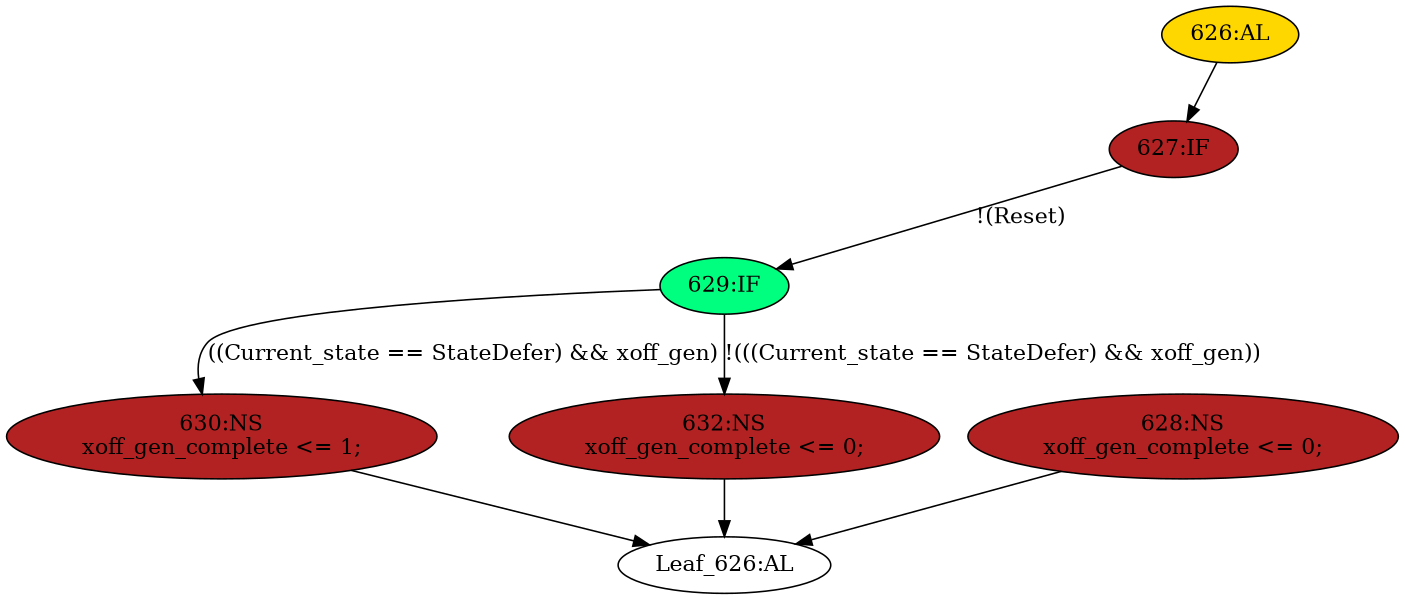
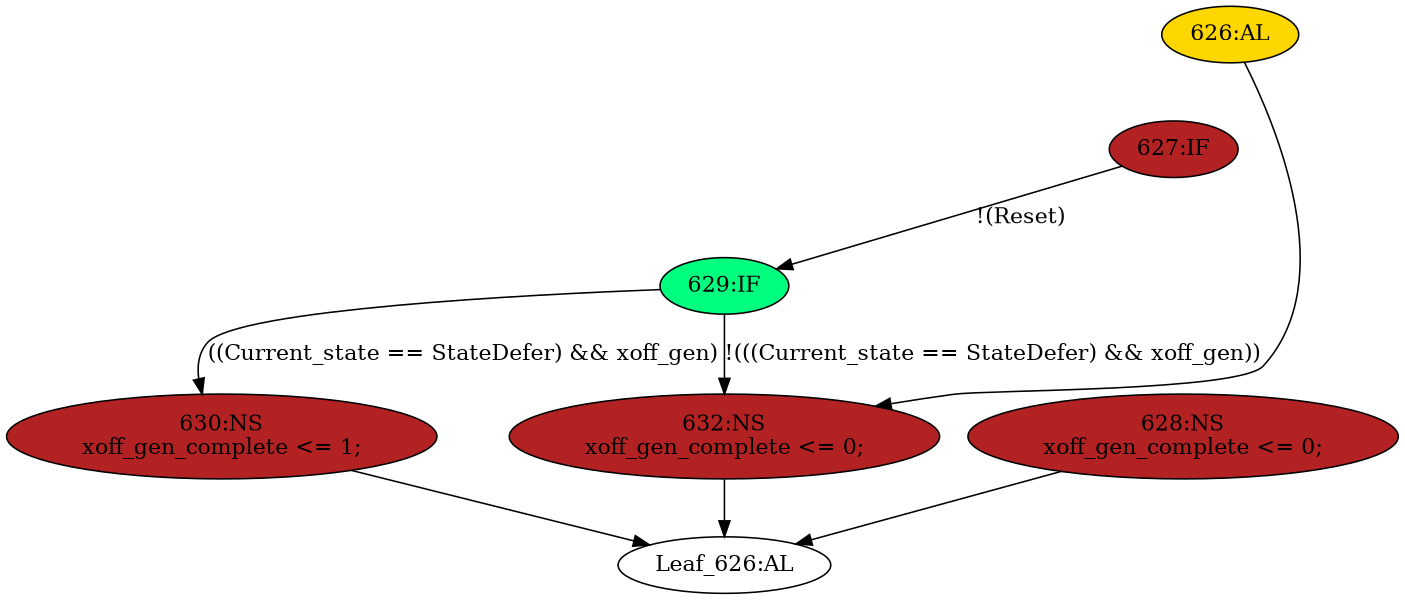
edge "626:AL" -> "627:IF": now "626:AL" -> "632:NS xoff_gen_complete <= 0;"
